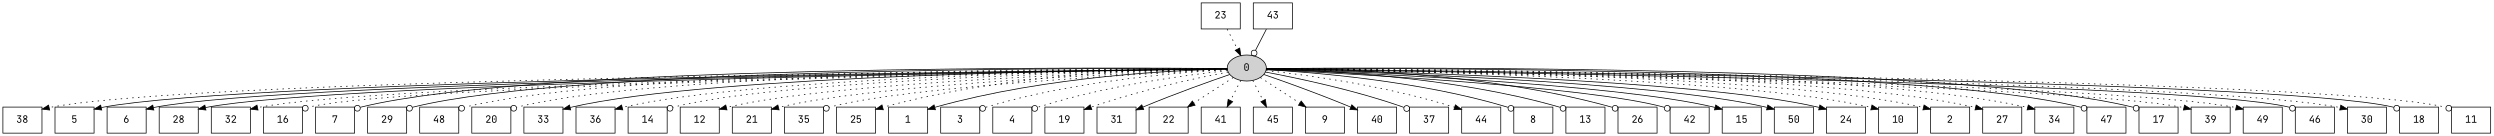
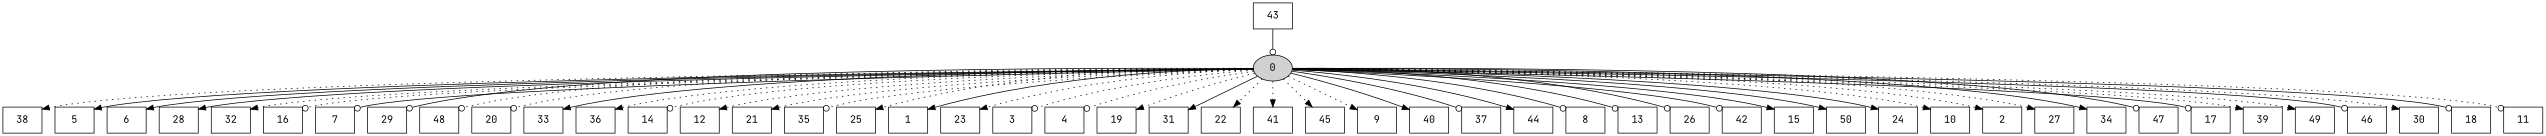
edge "23" -> "0": reversed
edge "0" -> "34": style dotted -> solid
edge "0" -> "44": style dotted -> solid
